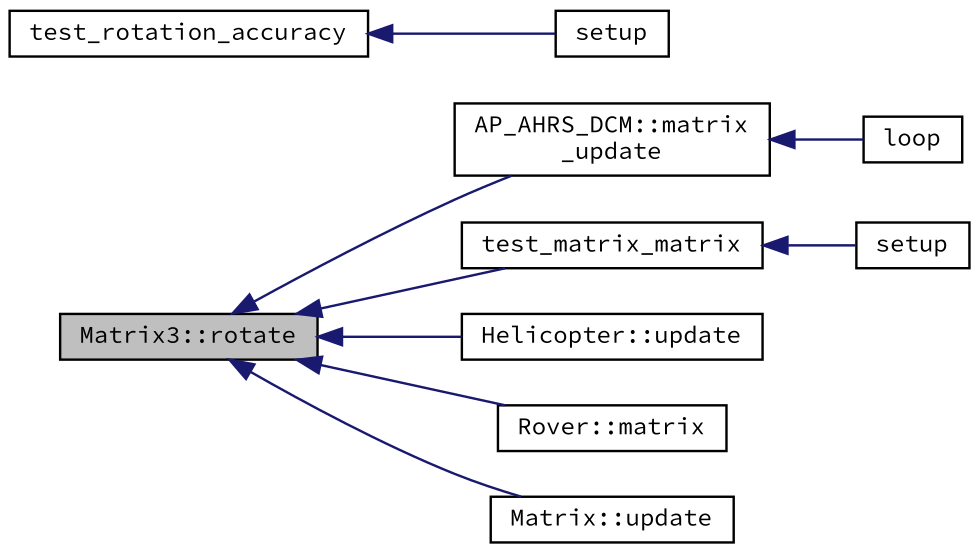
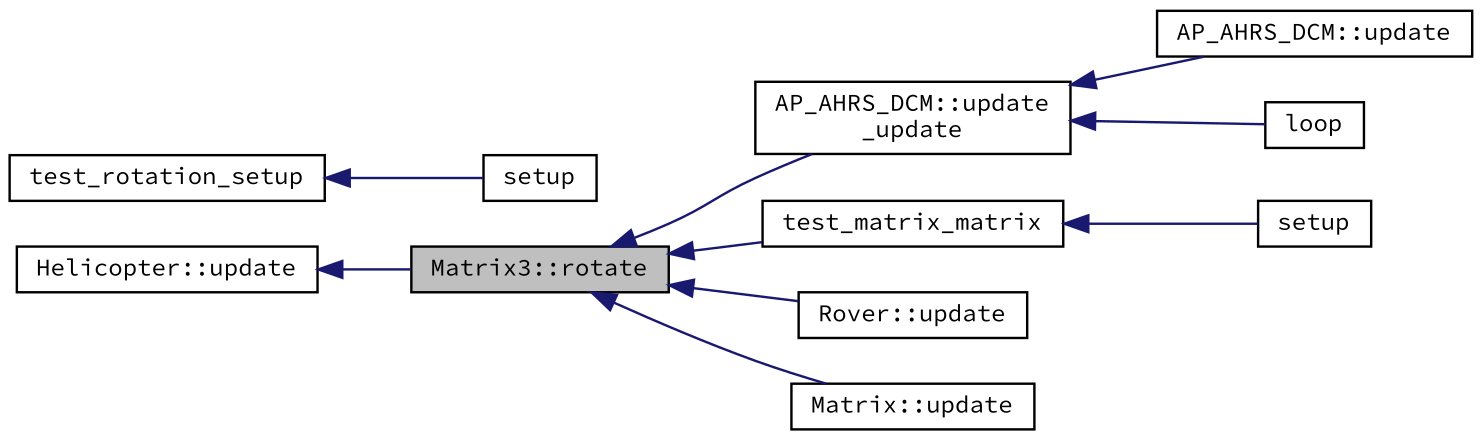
node "test_rotation_accuracy": label "test_rotation_accuracy" -> "test_rotation_setup"
node "AP_AHRS_DCM::update": added
node "AP_AHRS_DCM::matrix _update": label "AP_AHRS_DCM::matrix _update" -> "AP_AHRS_DCM::update _update"
edge "Helicopter::update" -> "Matrix3::rotate": reversed
node "Rover::matrix": label "Rover::matrix" -> "Rover::update"
